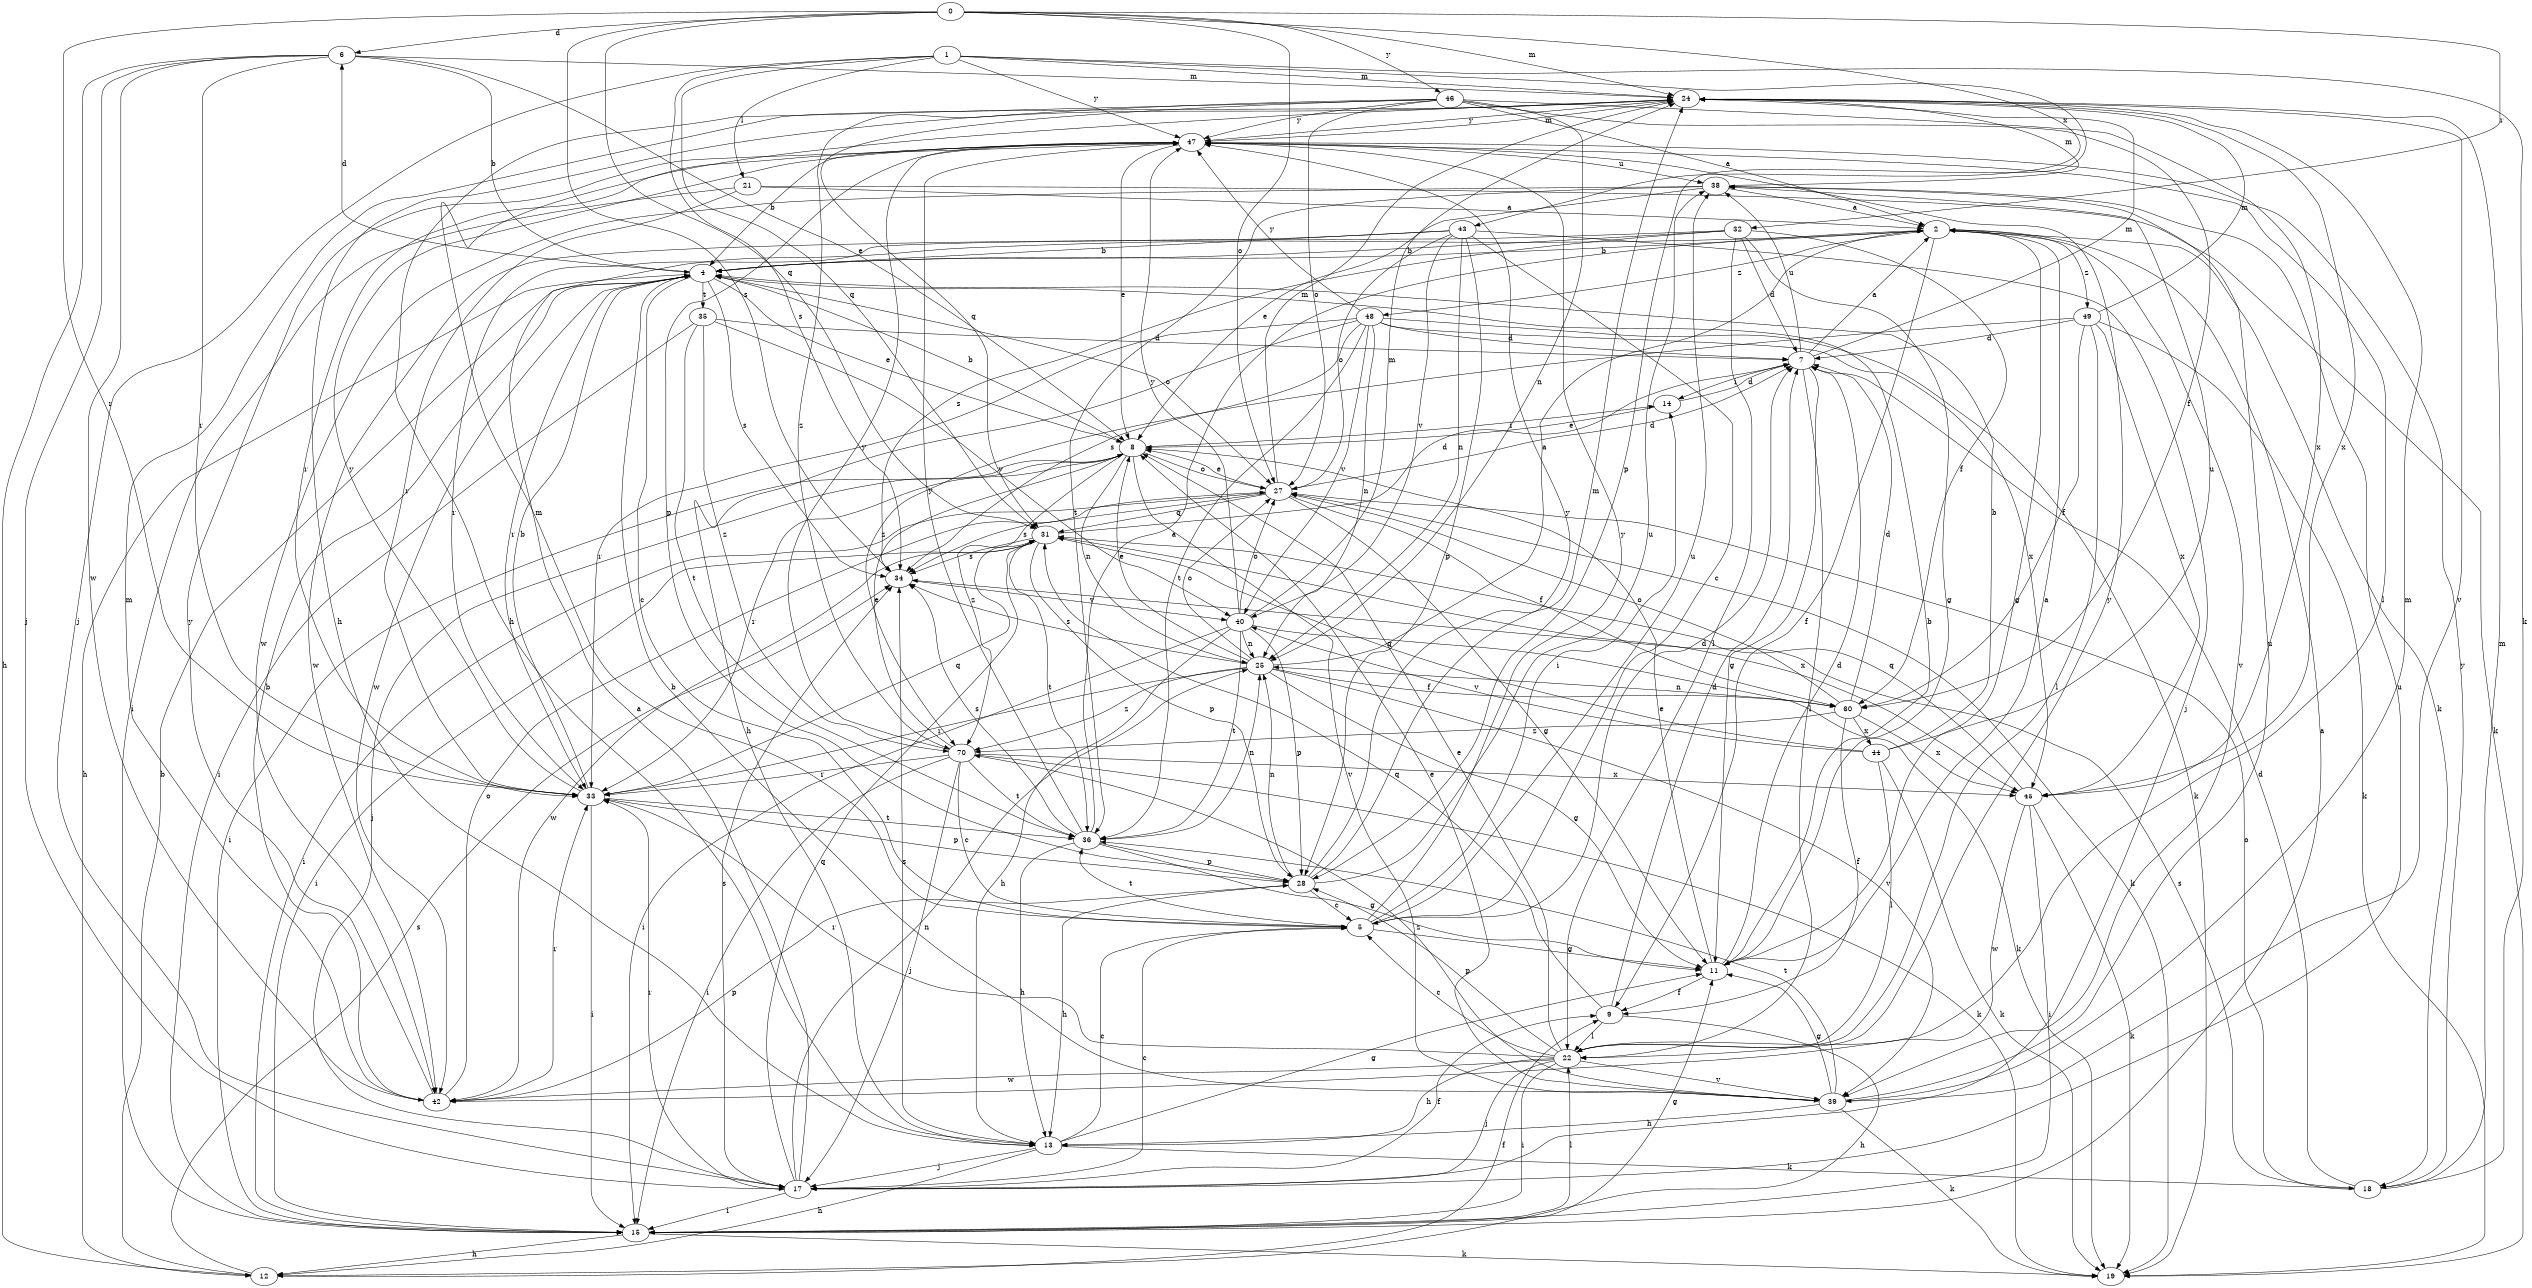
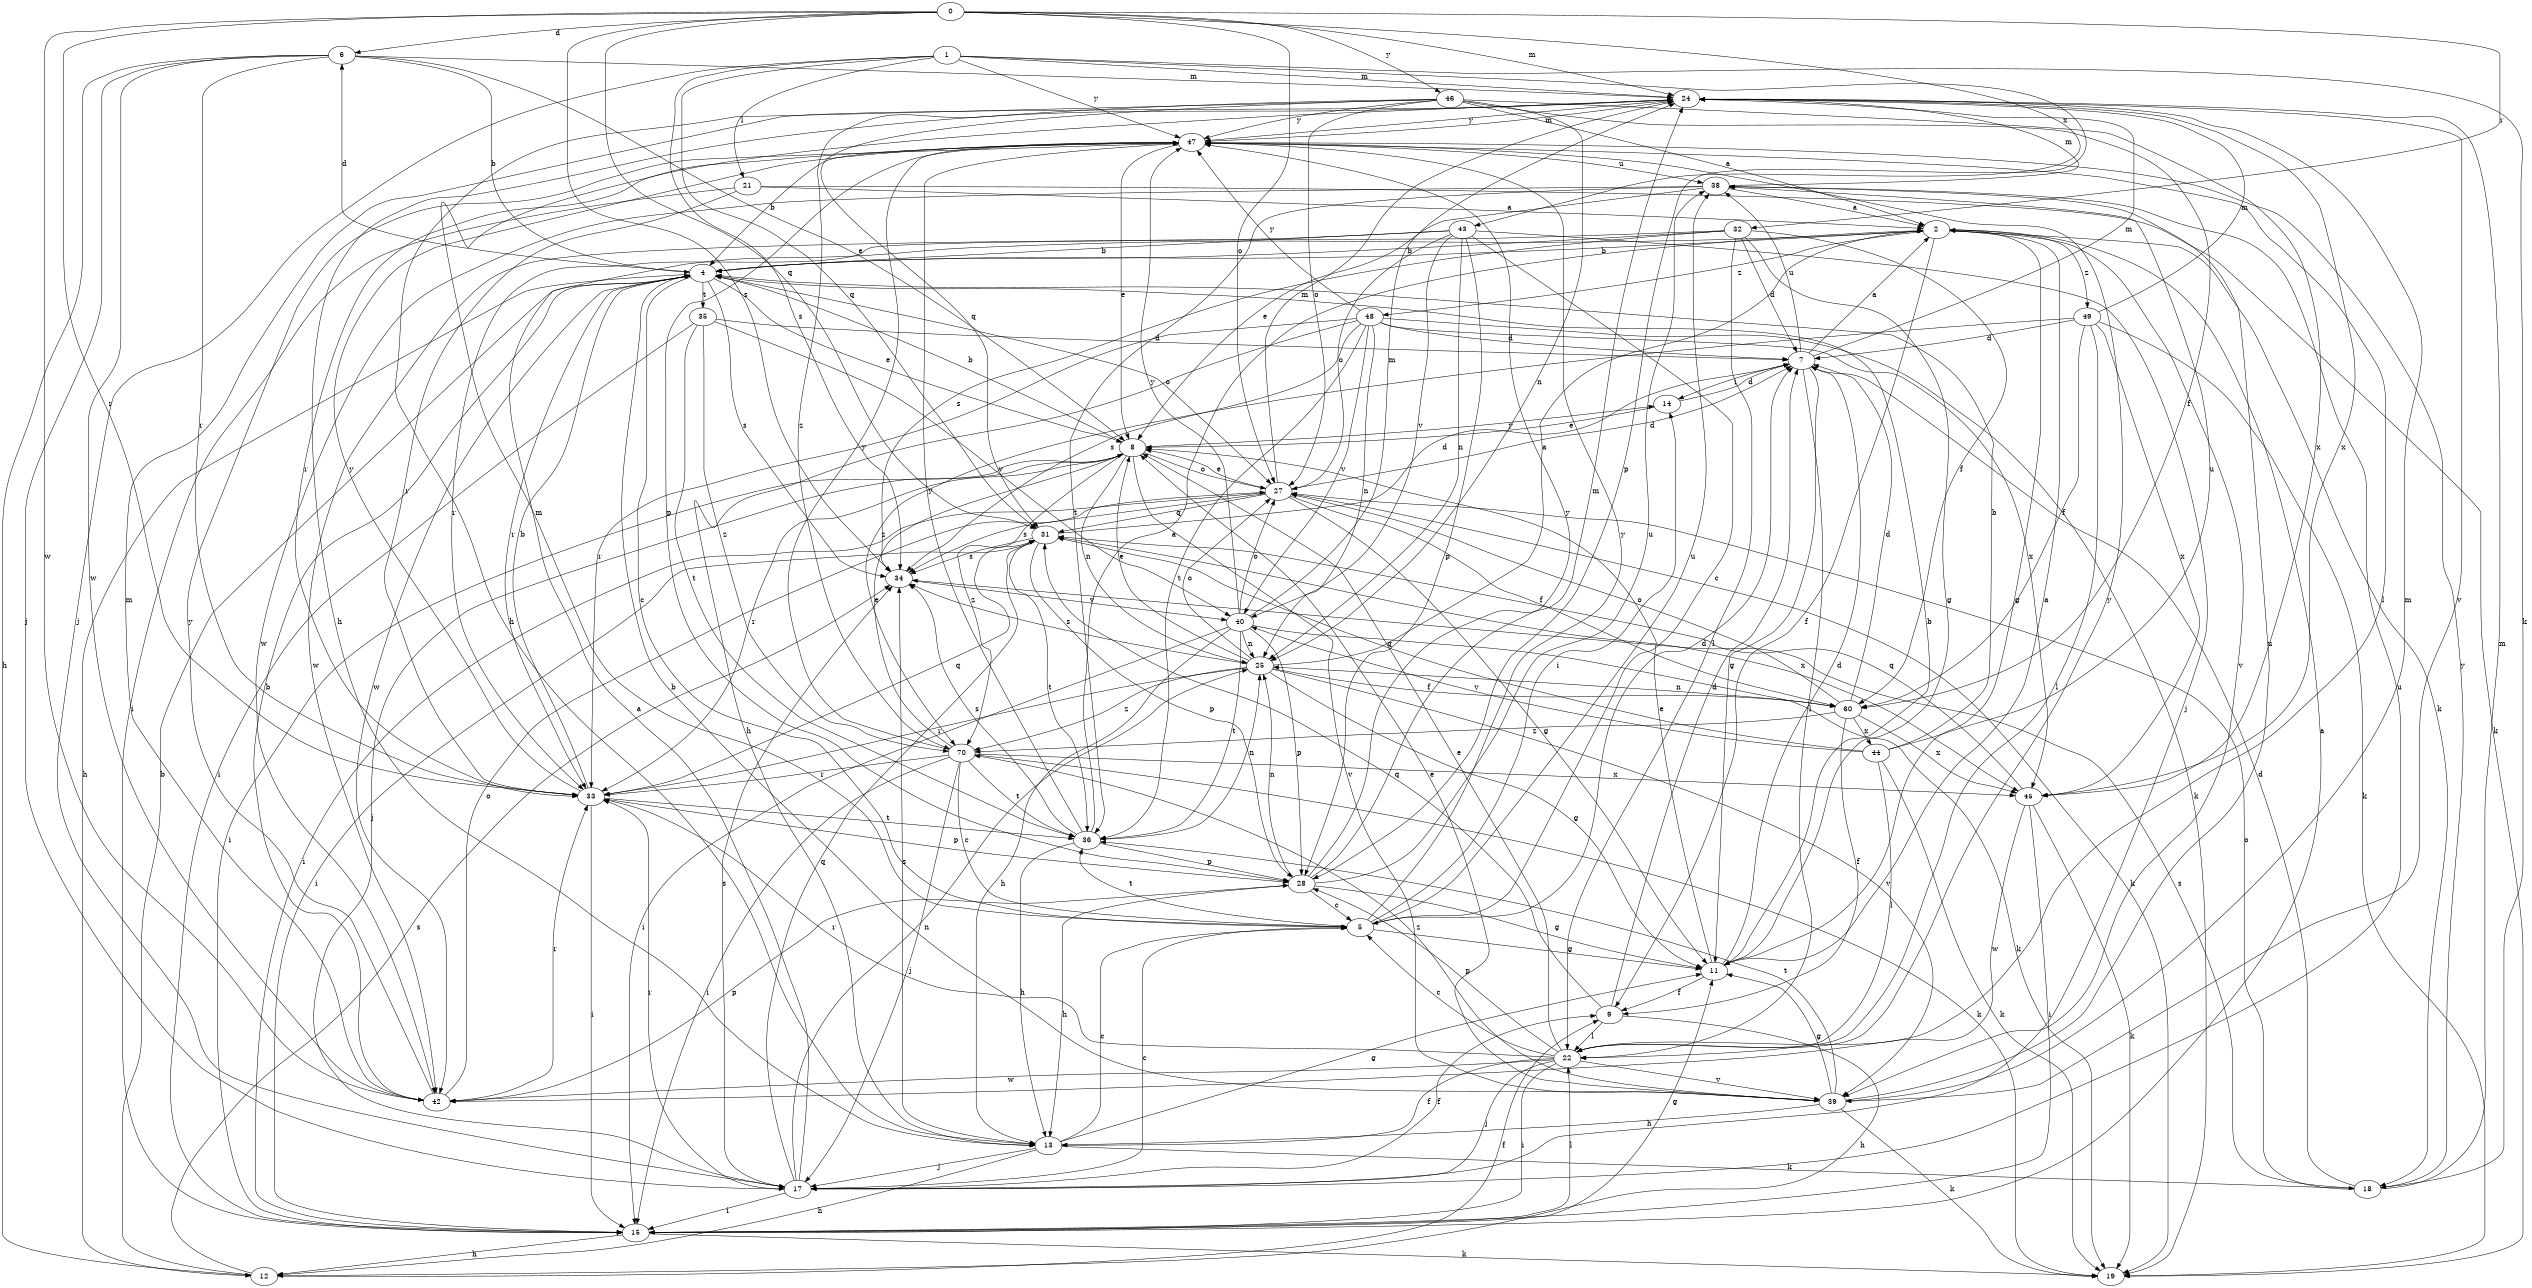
edge "8" -> "14": label "i" -> "y"
edge "31" -> "42": now "0" -> "42"
edge "36" -> "11": now "28" -> "11"
edge "22" -> "13": label "h" -> "f"
